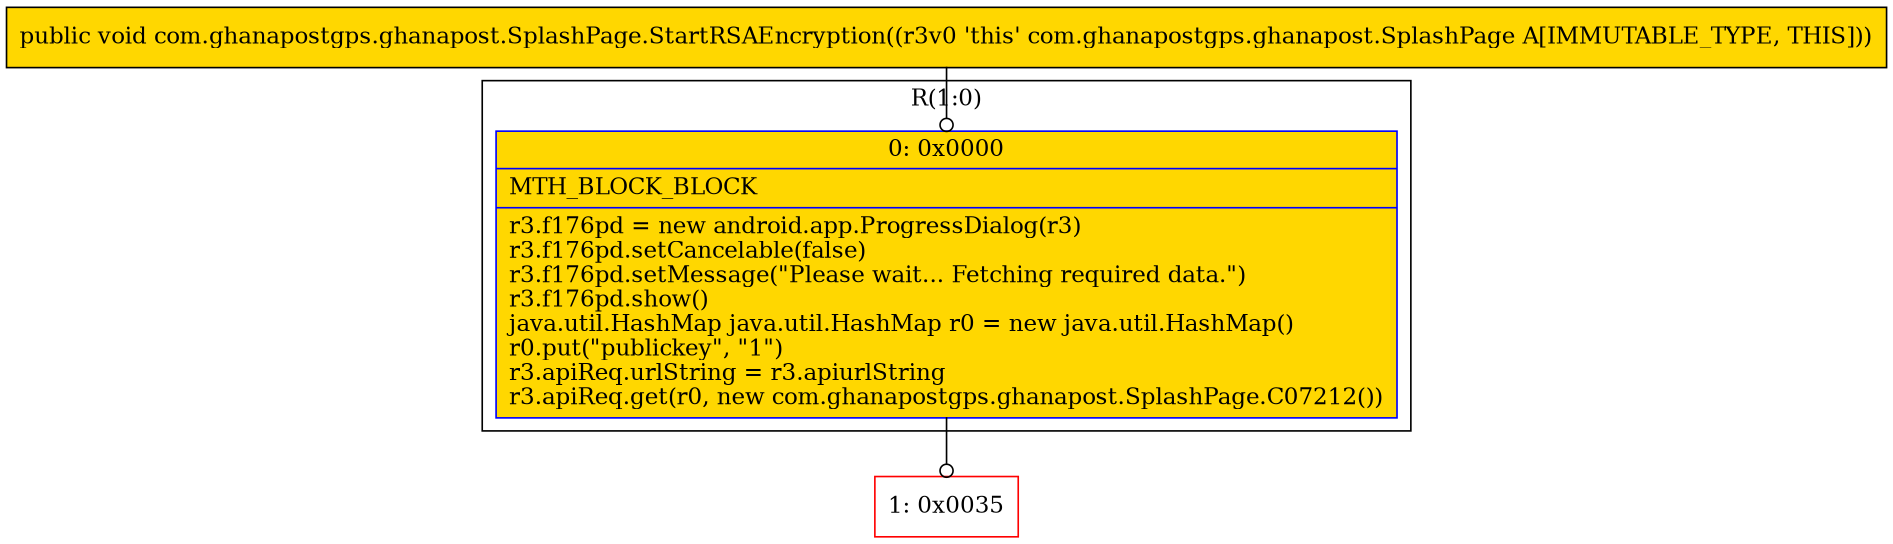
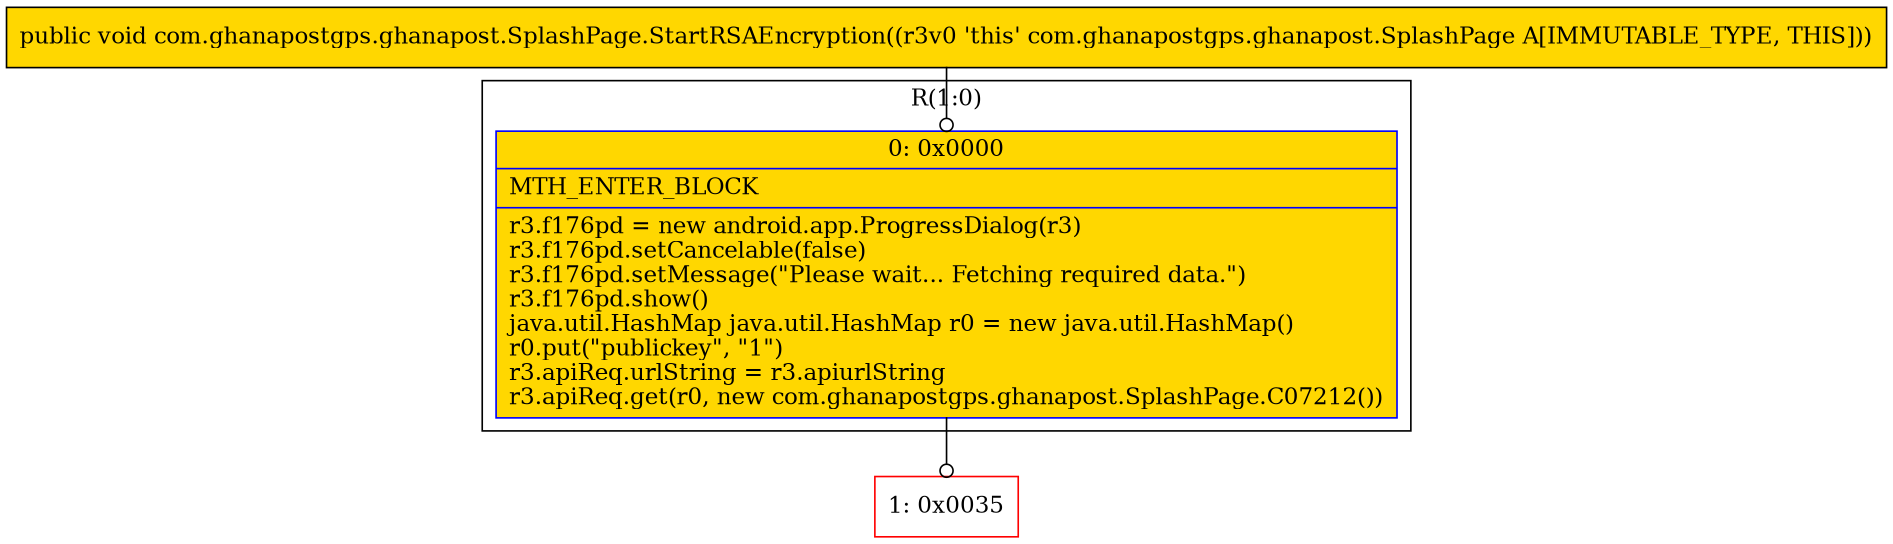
node "0: 0x0000": text "MTH_BLOCK_BLOCK" -> "MTH_ENTER_BLOCK"
